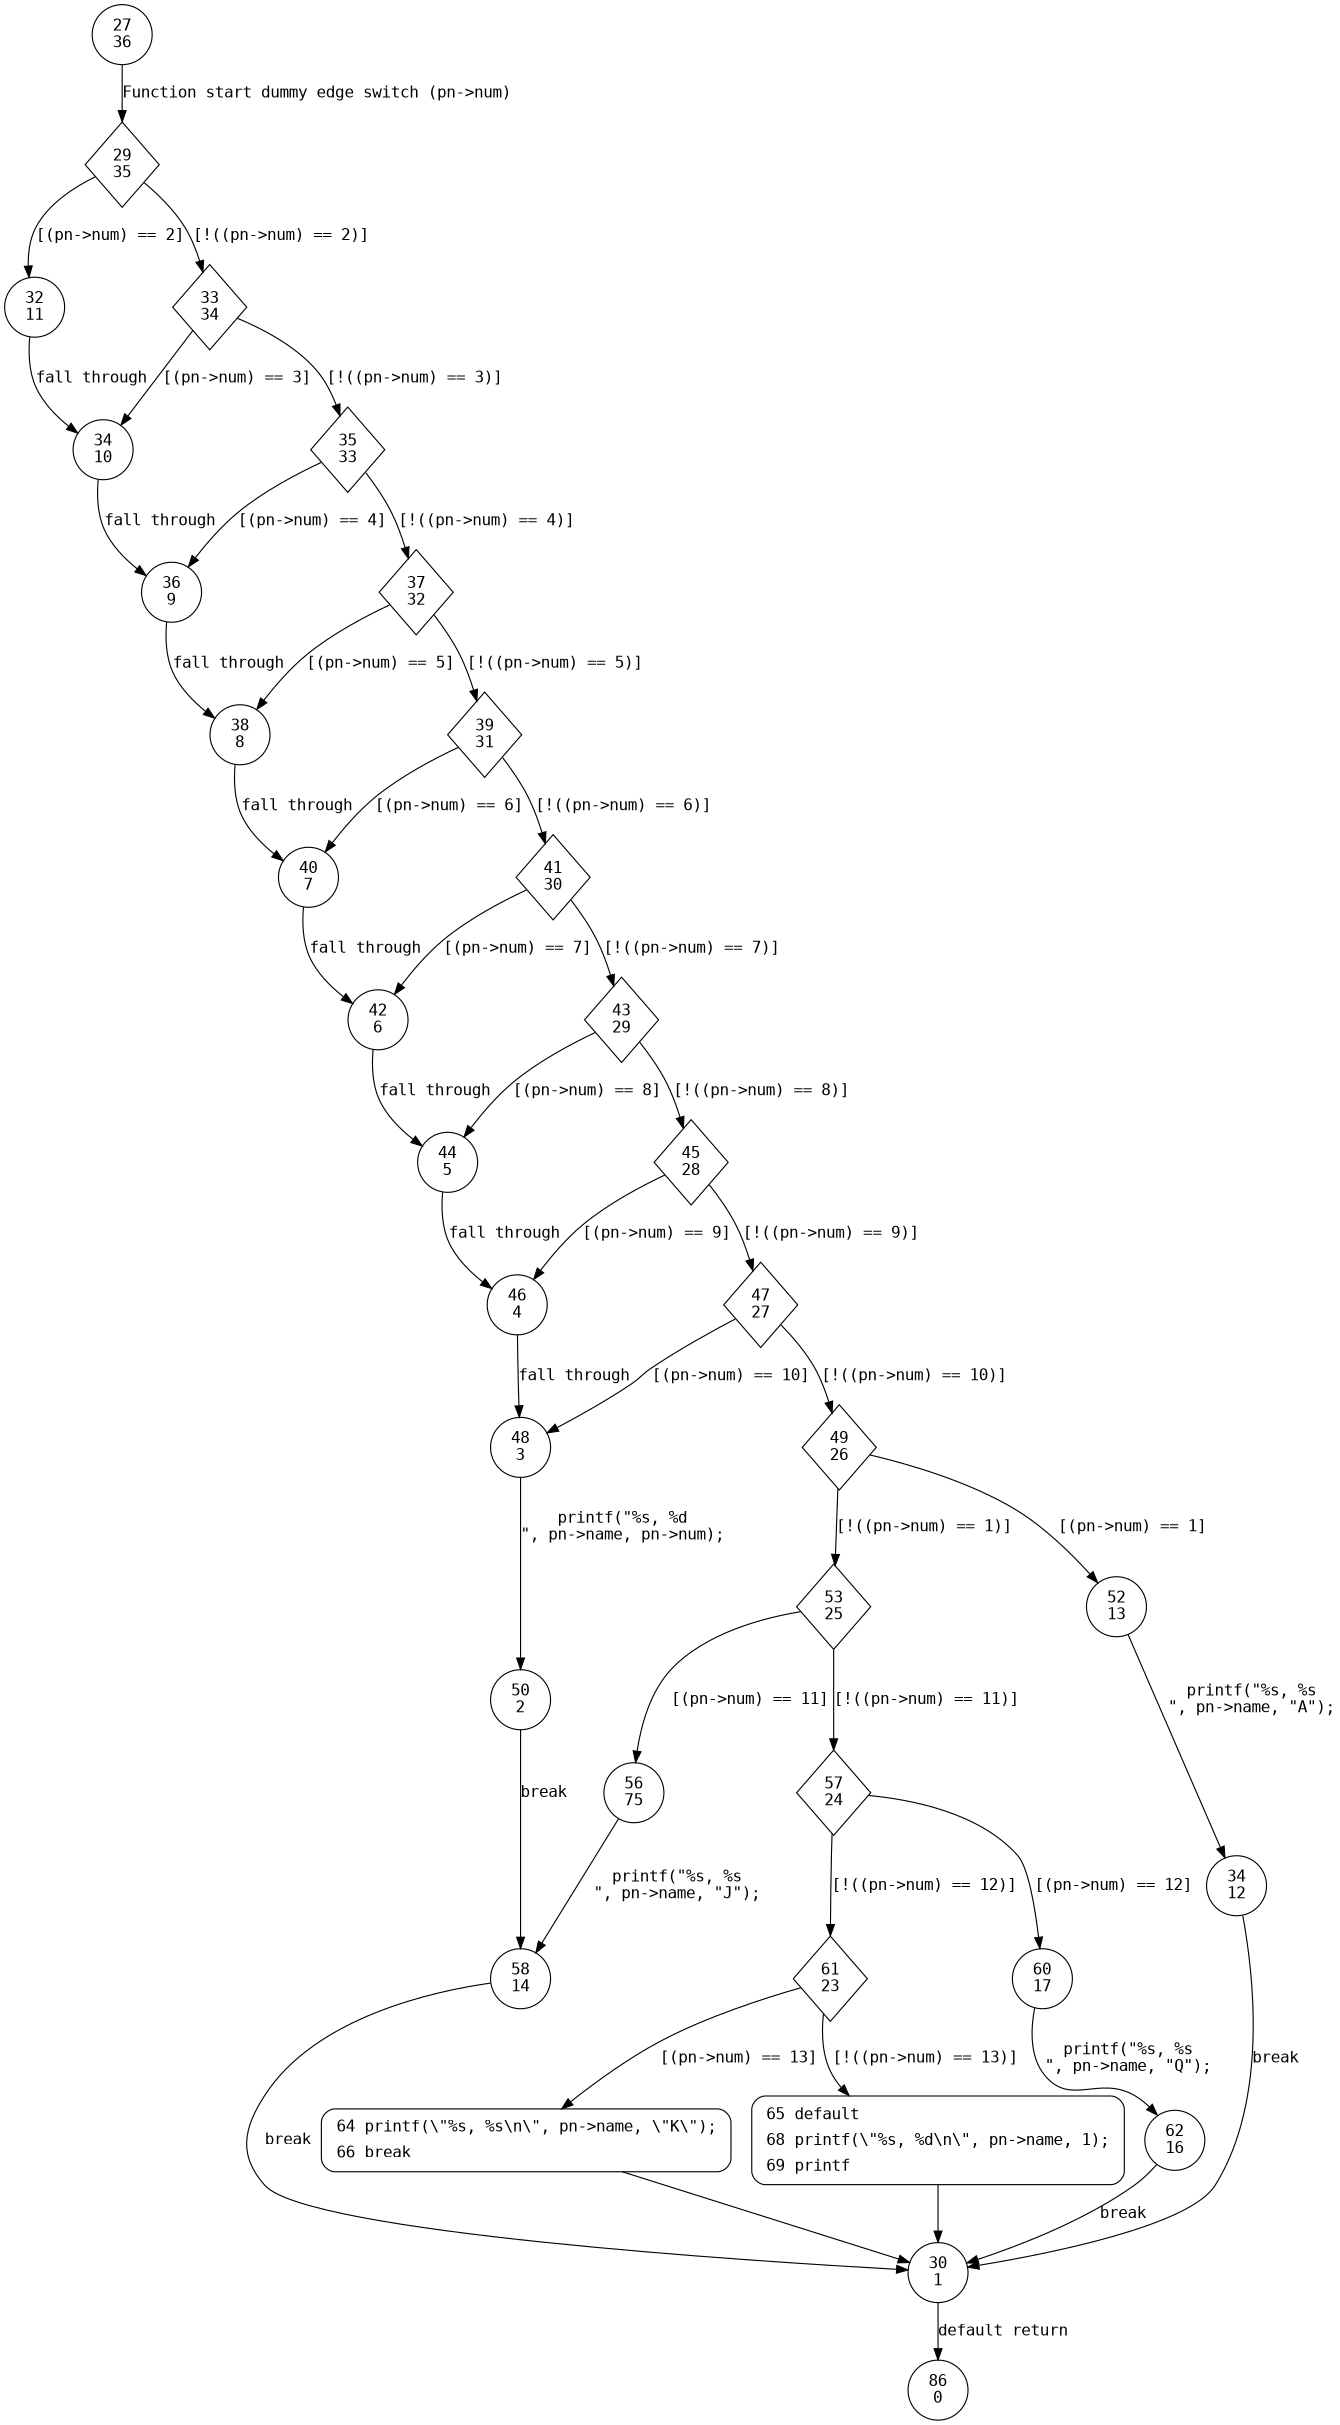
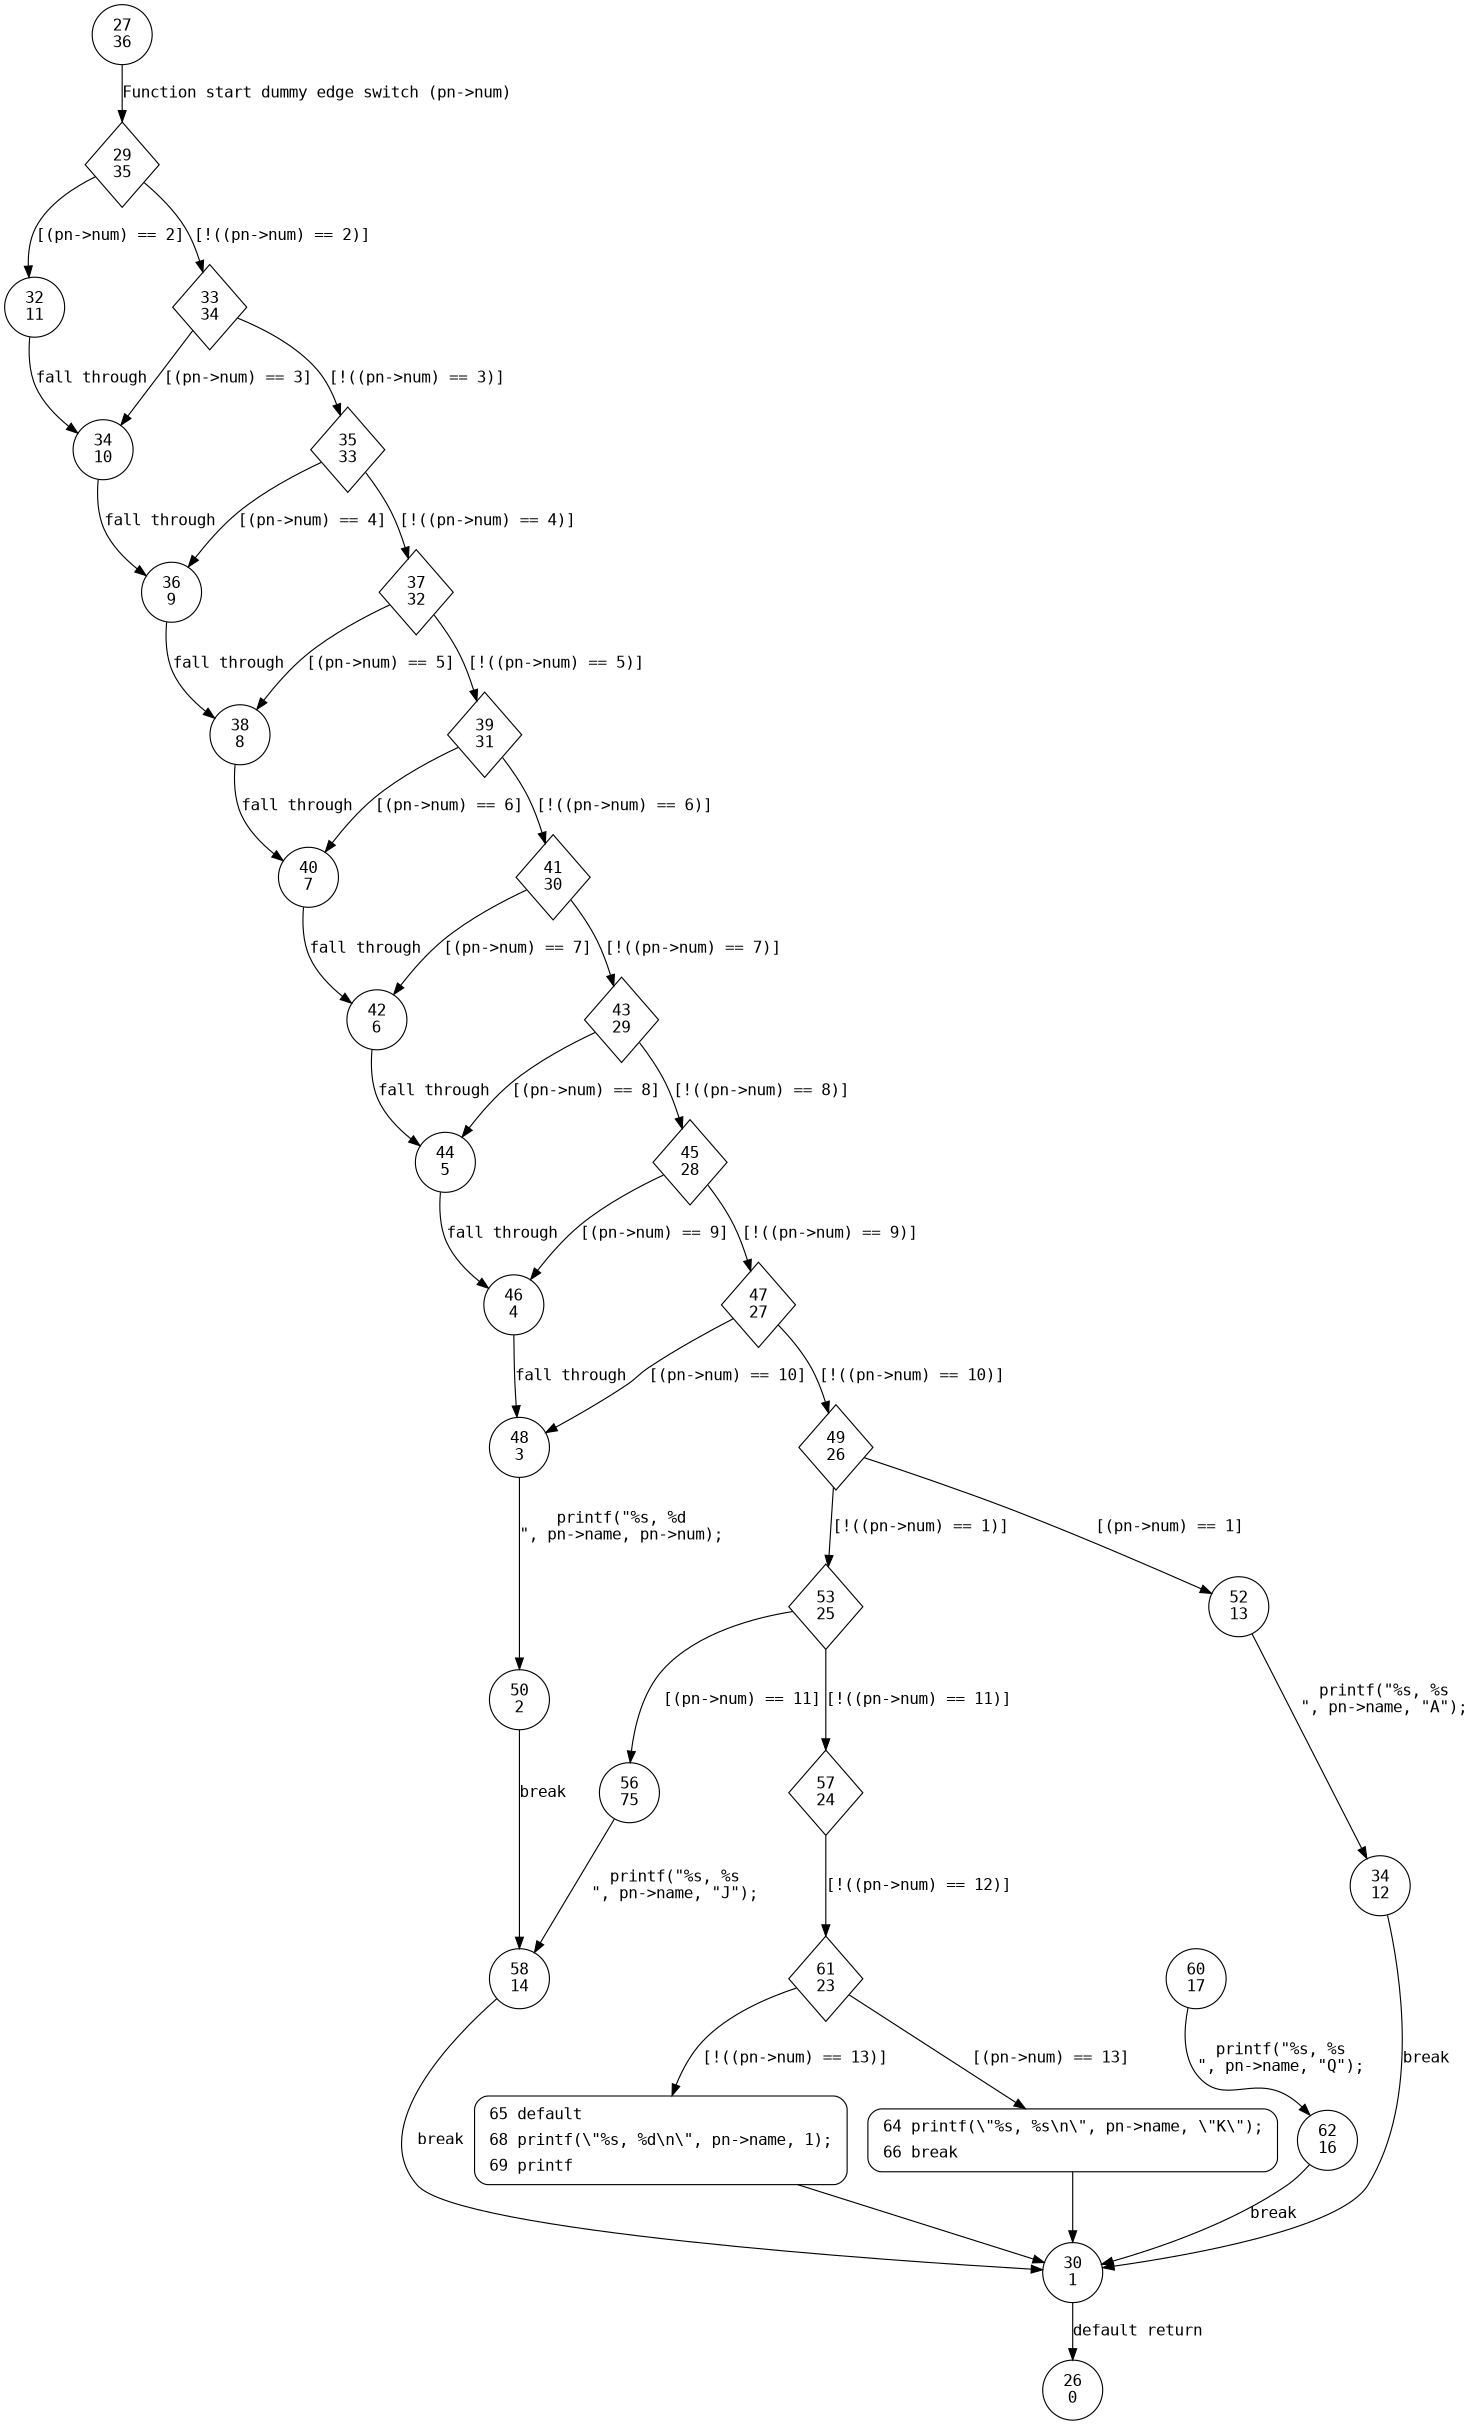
edge "57 24" -> "60 17": removed, label "[(pn->num) == 12]"
node "86 0": label "86 0" -> "26 0"
